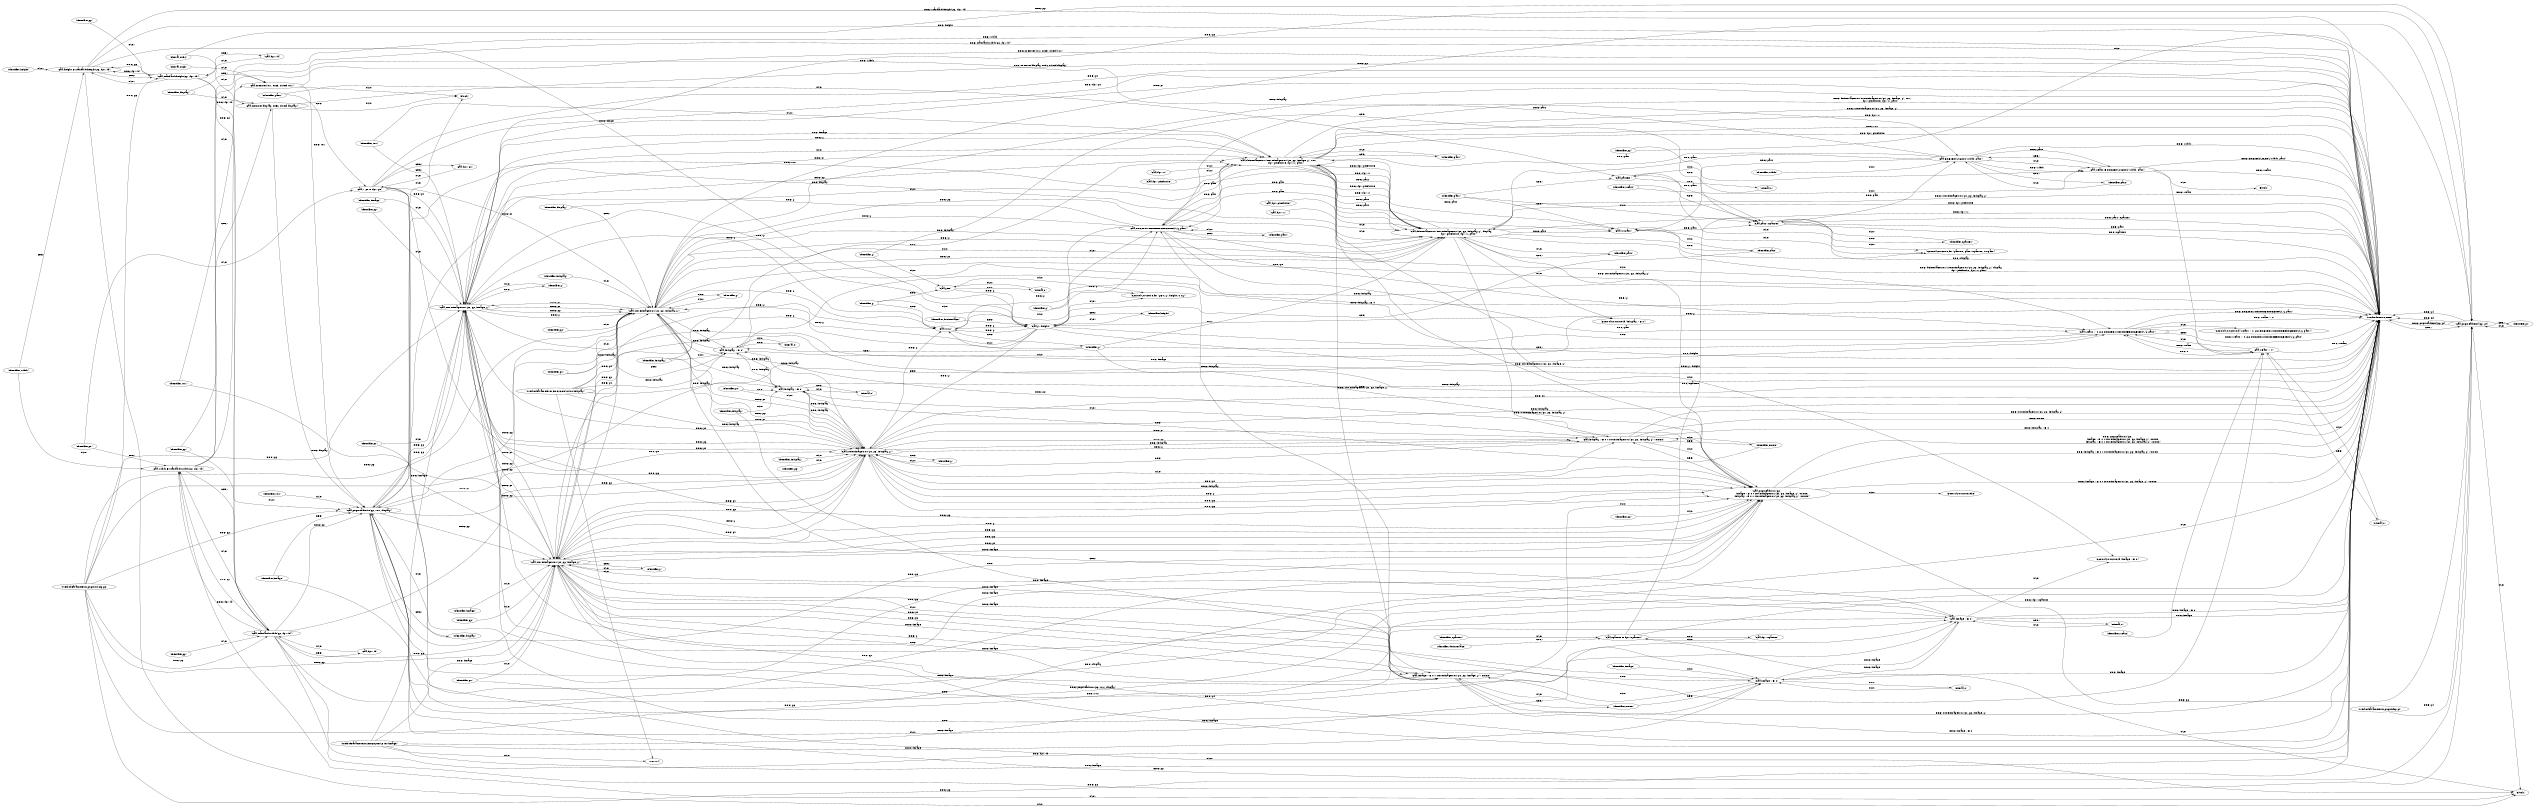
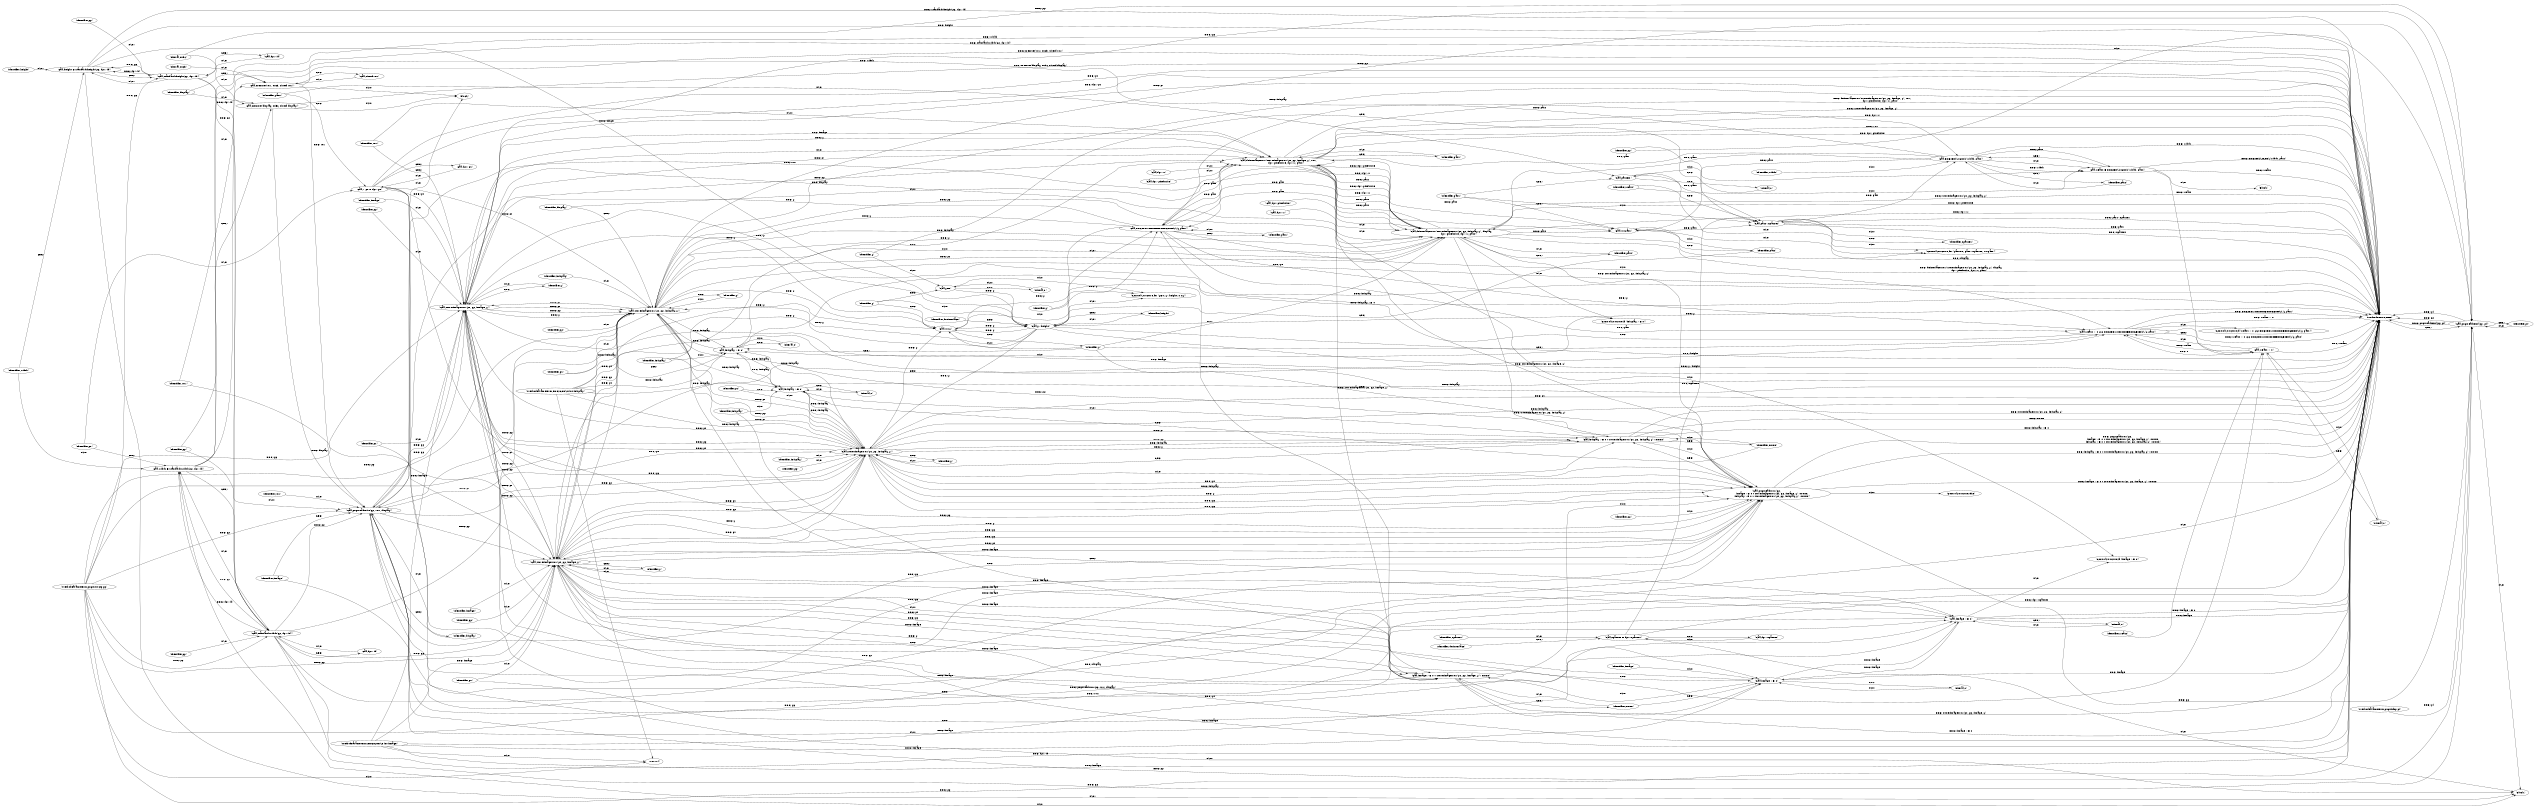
node "(Call,sizeof row)": added
edge "(MethodParameterIn,png_structp pp)" -> "1000104": added, label "AST:"
